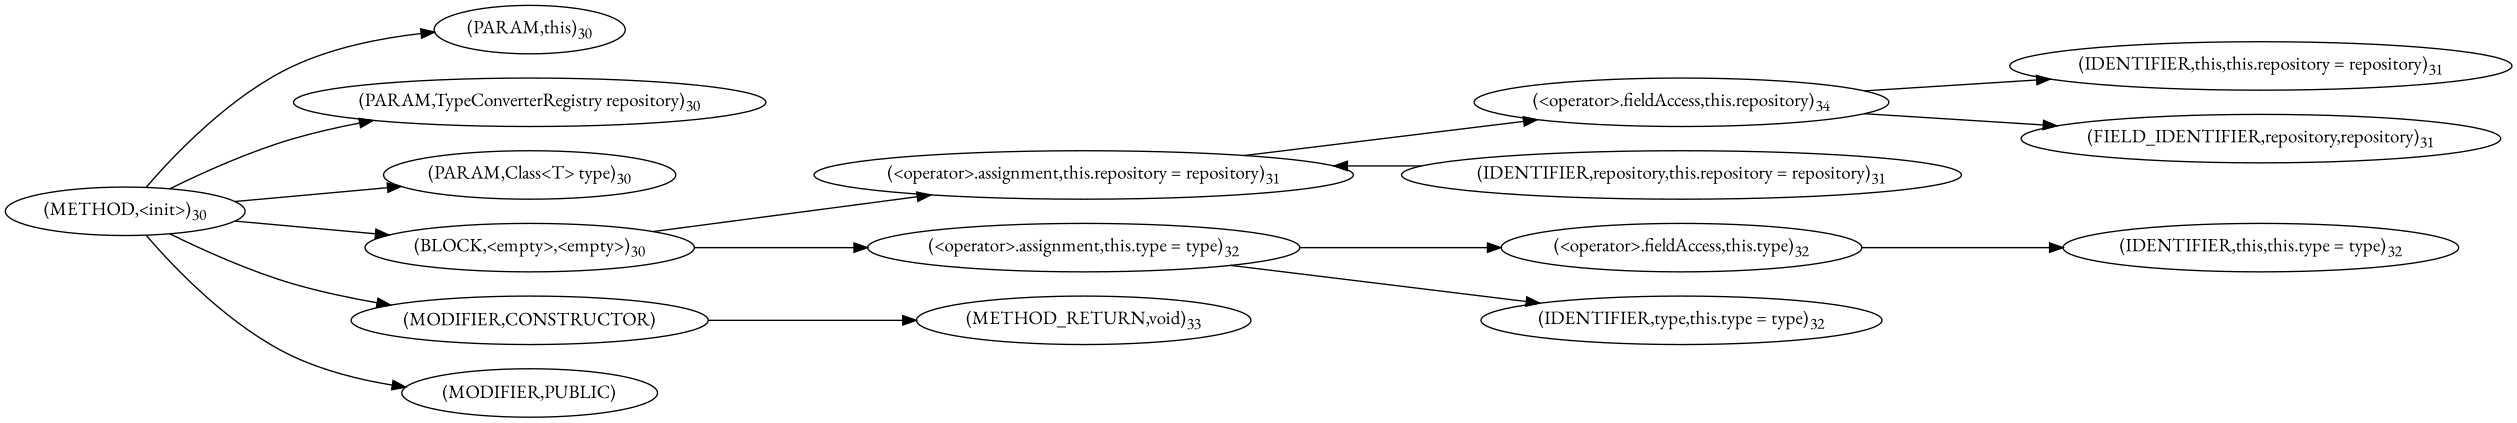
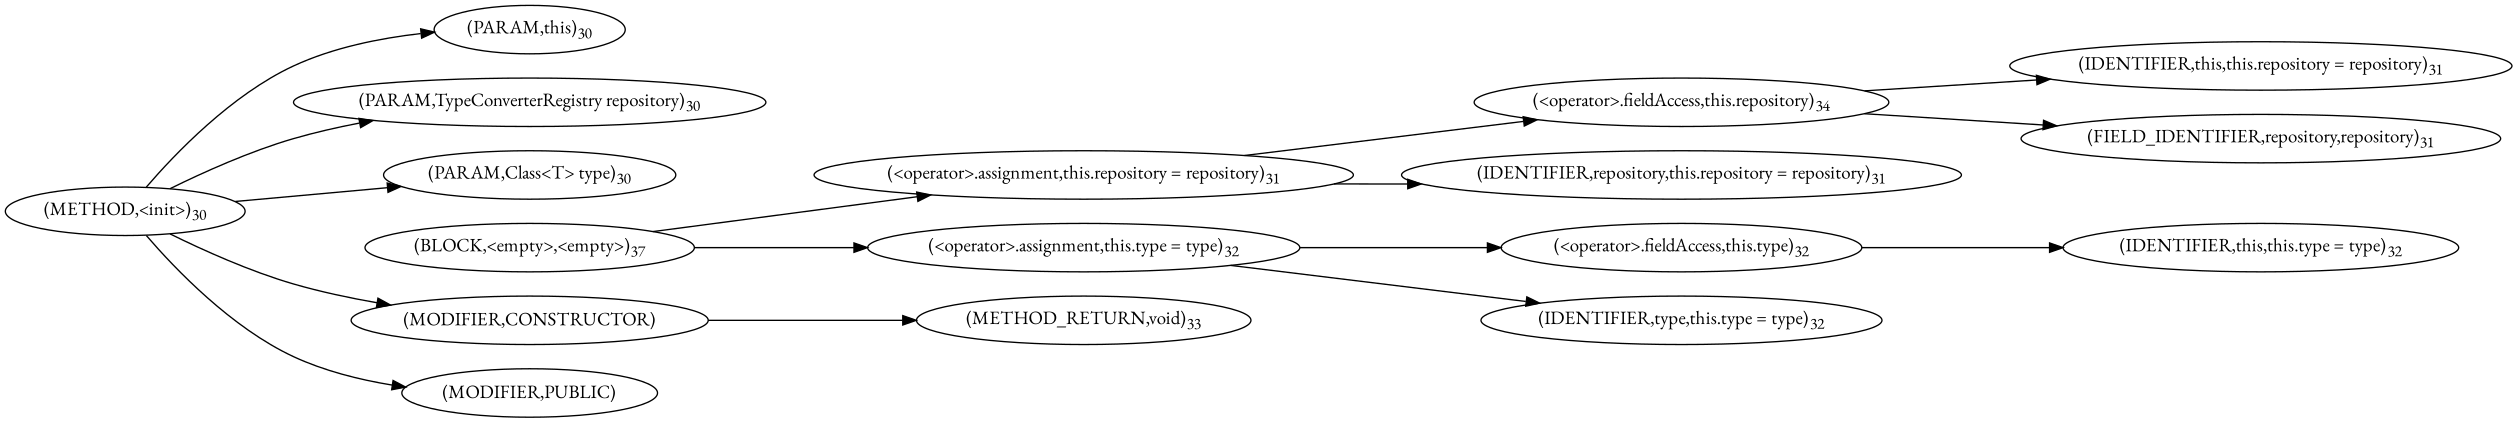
edge "(IDENTIFIER,repository,this.repository = repository)" -> "(<operator>.assignment,this.repository = repository)": reversed
edge "(METHOD,<init>)" -> "(BLOCK,<empty>,<empty>)": removed
node "(BLOCK,<empty>,<empty>)": text "30" -> "37"
